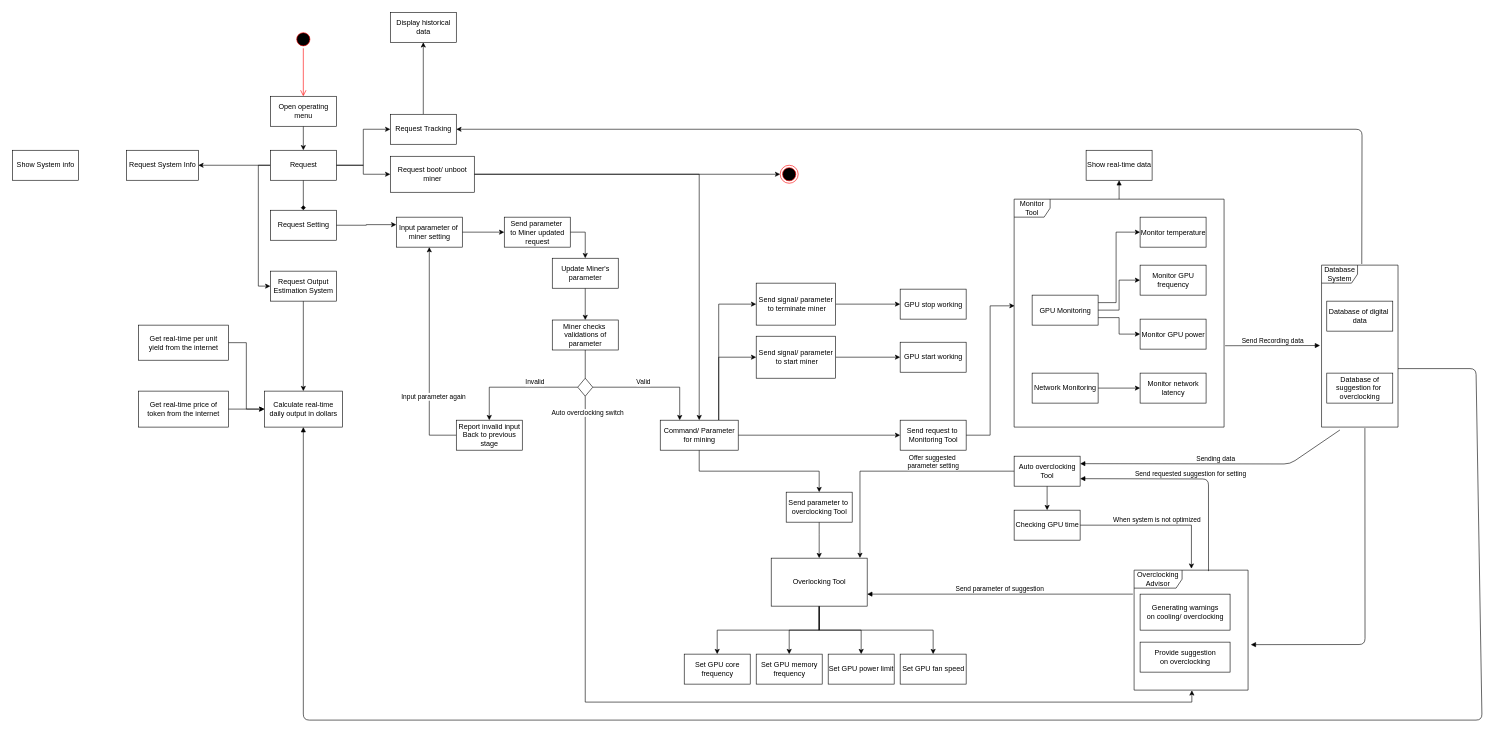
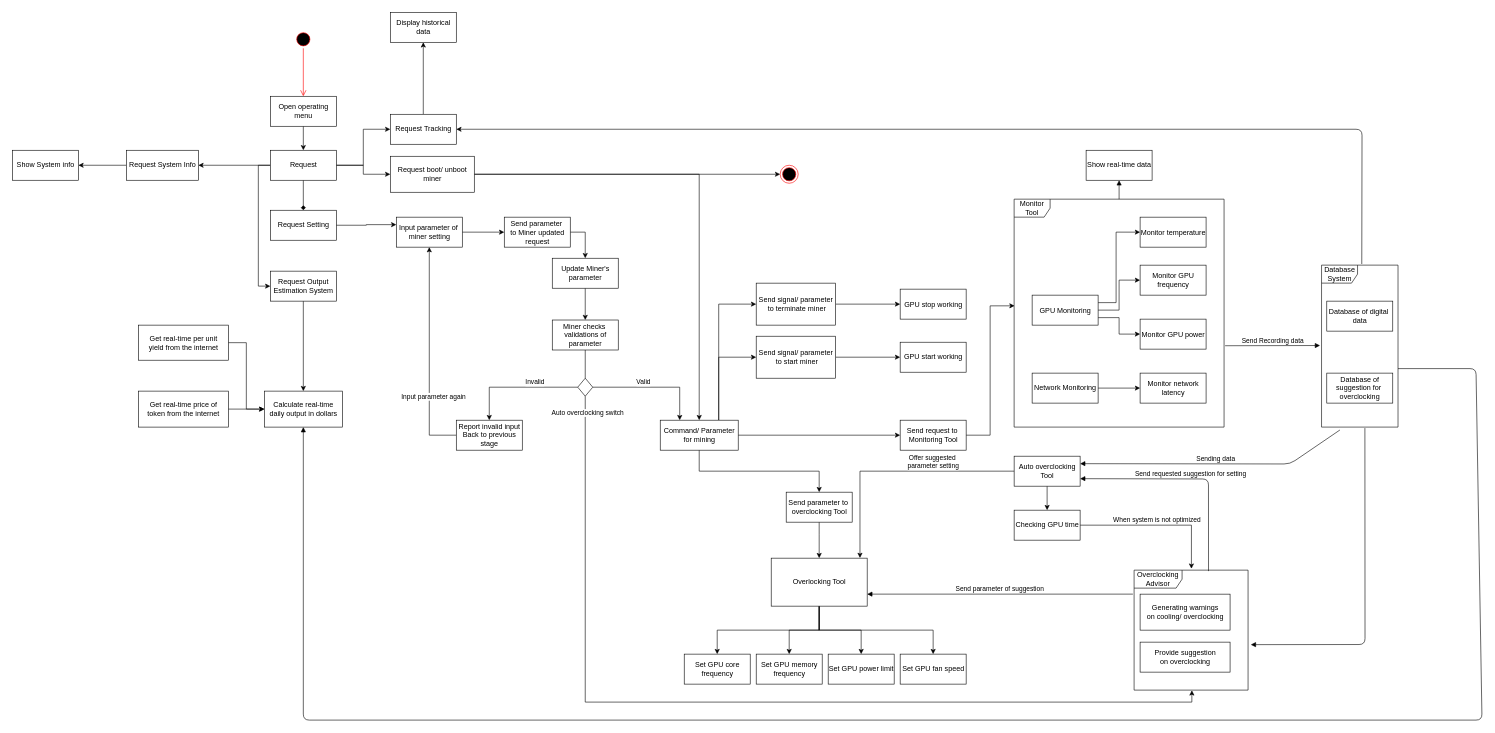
edge "Request System Info" -> "Show System info": added
